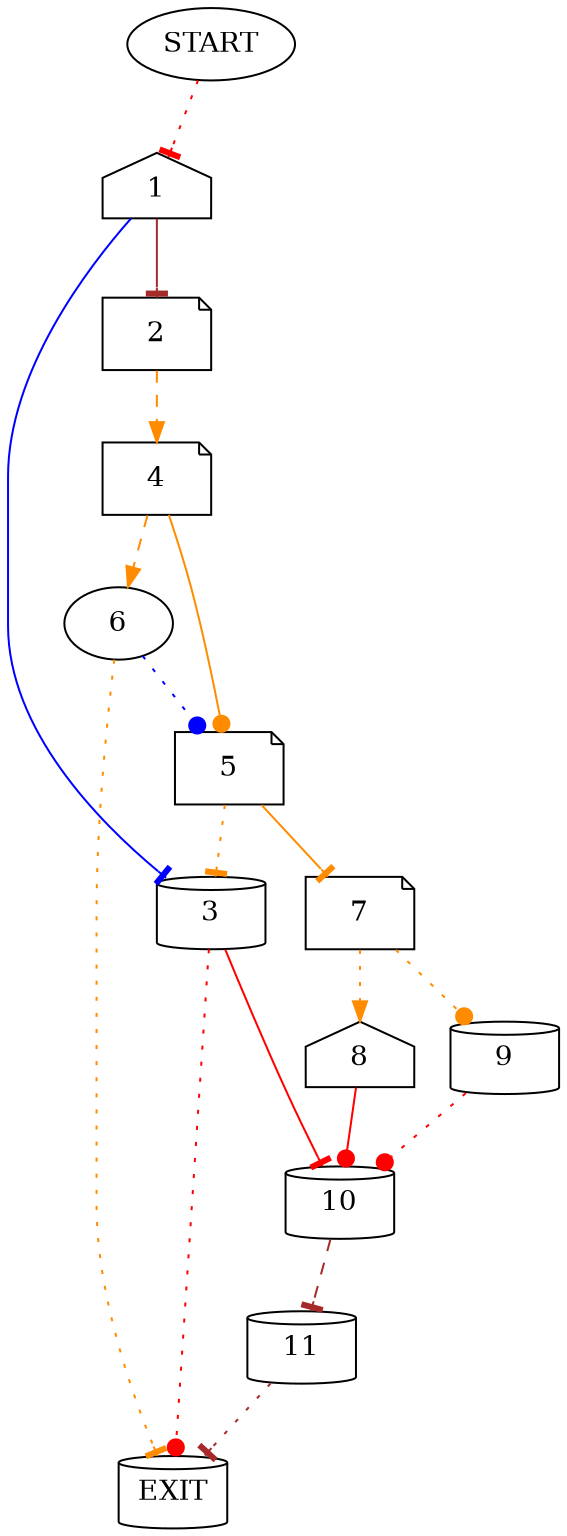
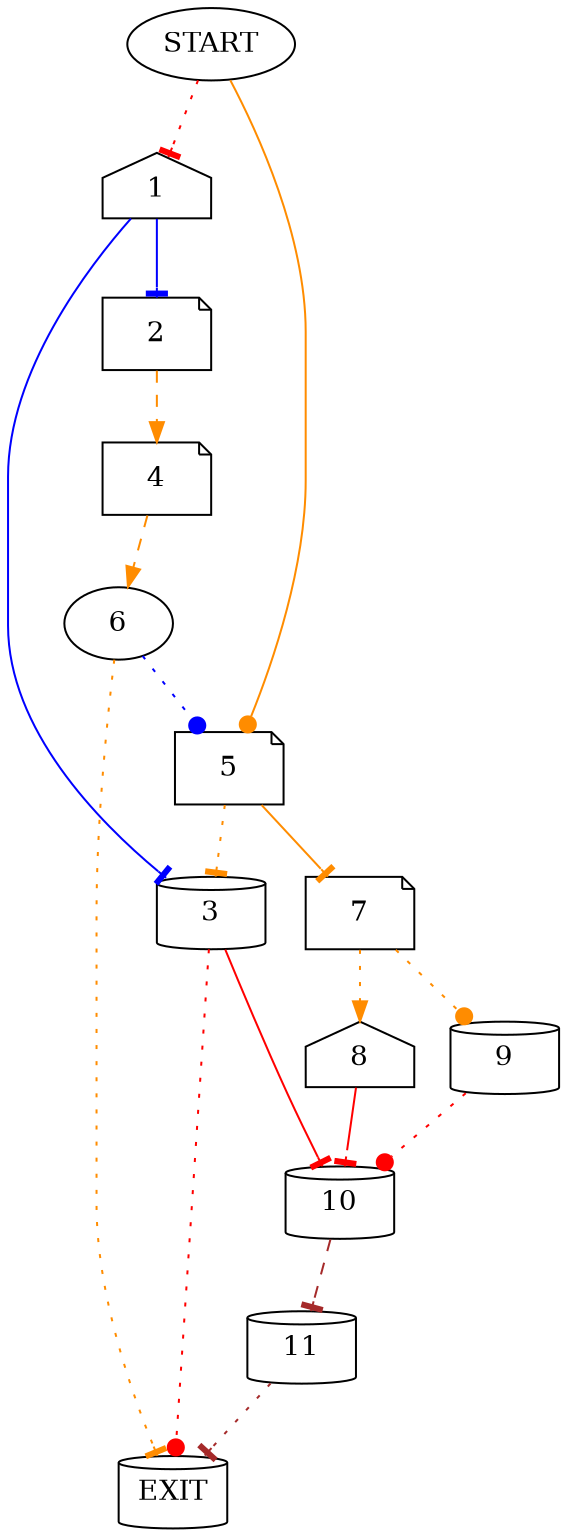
edge "1" -> "2": color brown -> blue
edge "4" -> "5": now "START" -> "5"
edge "8" -> "10": arrowhead dot -> tee
